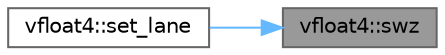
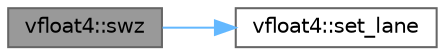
edge "vfloat4::set_lane" -> "vfloat4::swz": reversed
